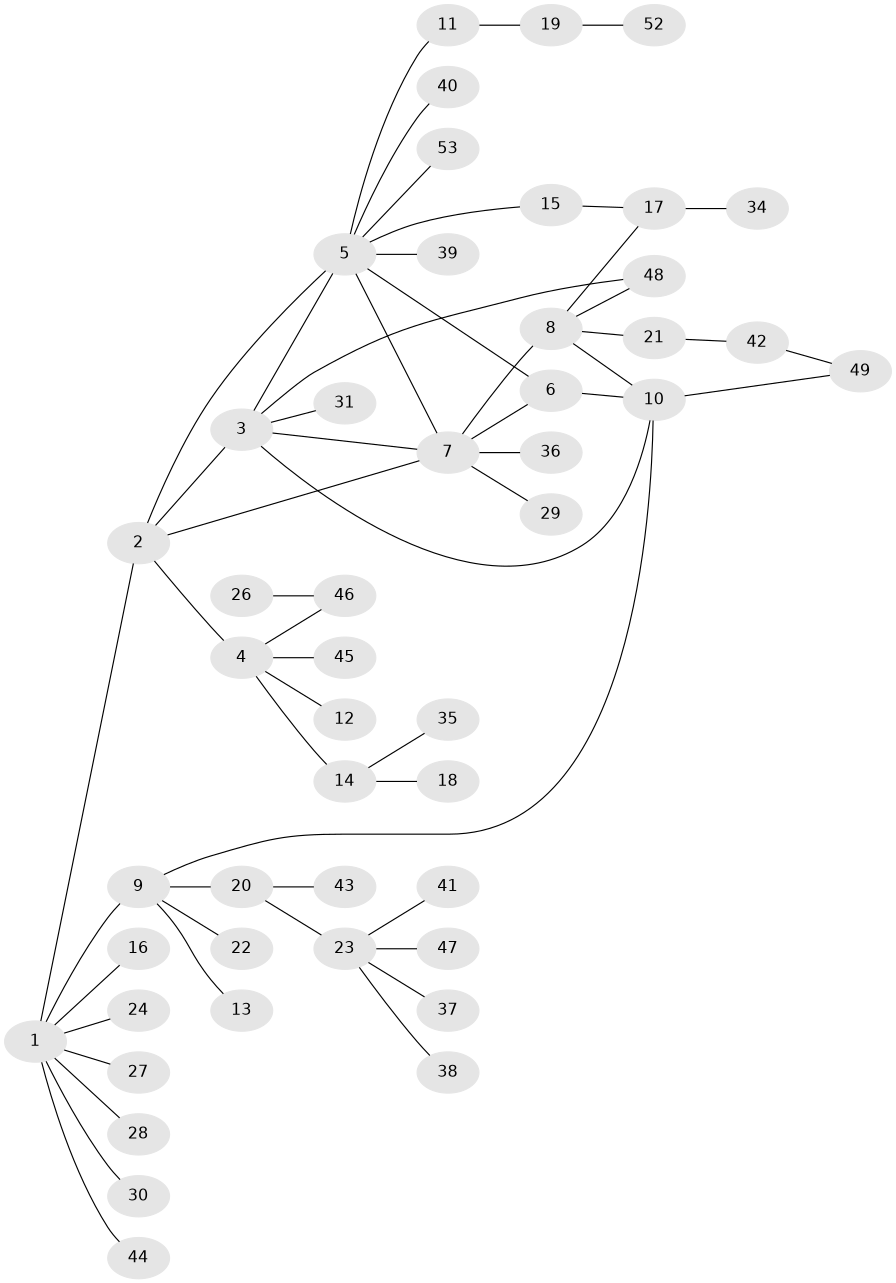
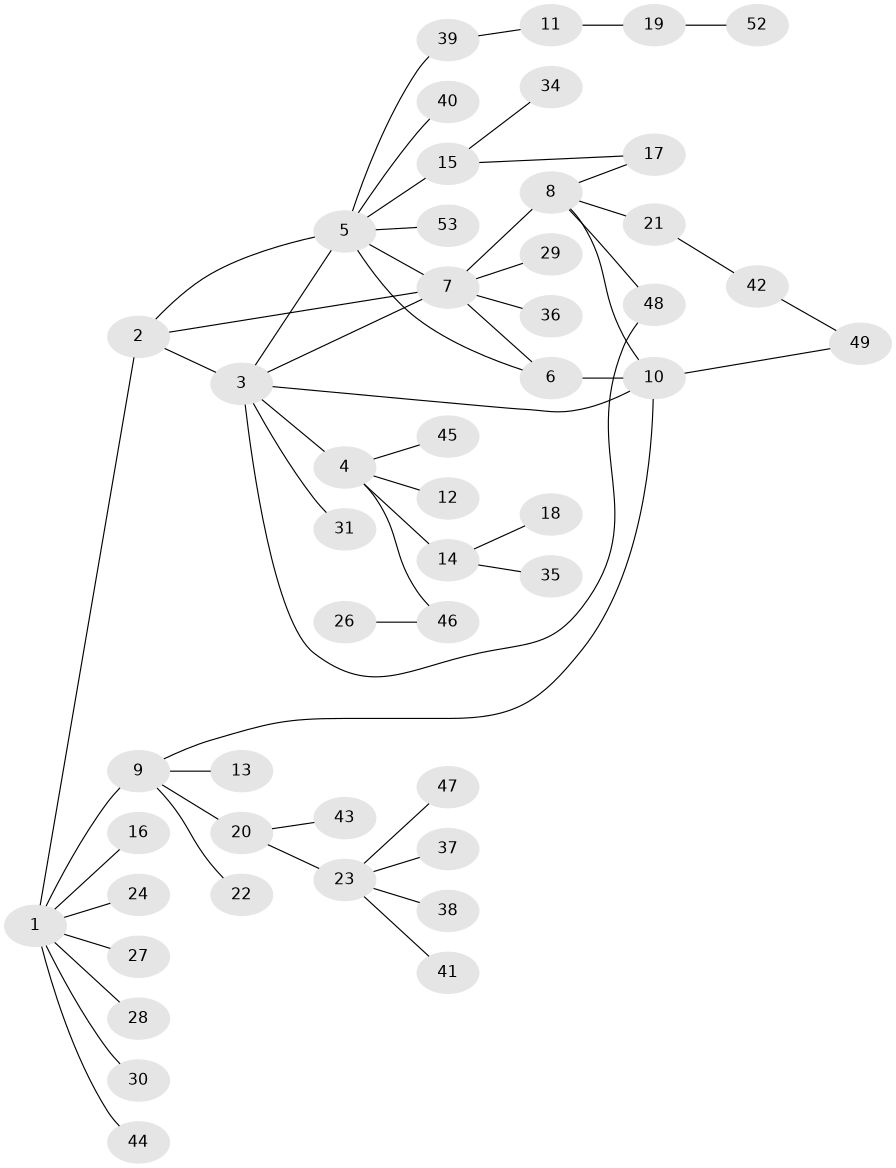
edge "11" -- "5": now "11" -- "39"
edge "17" -- "34": now "15" -- "34"
edge "2" -- "4": now "3" -- "4"
